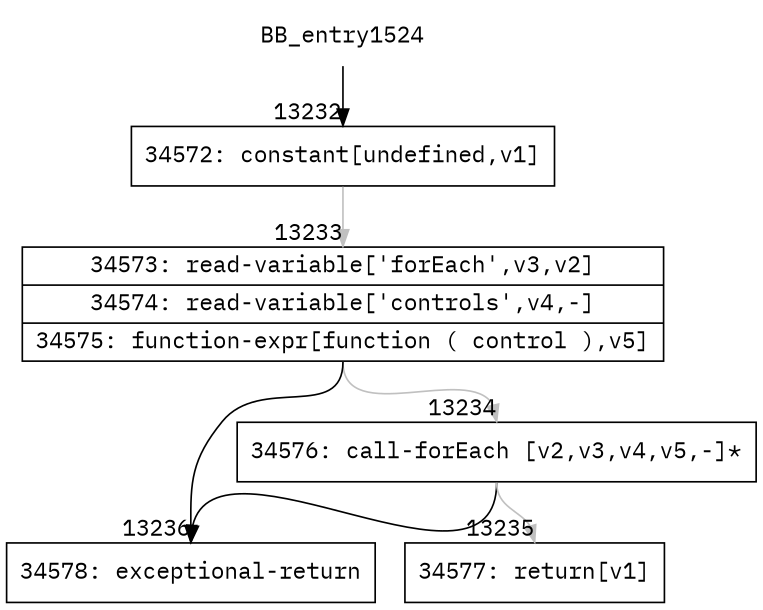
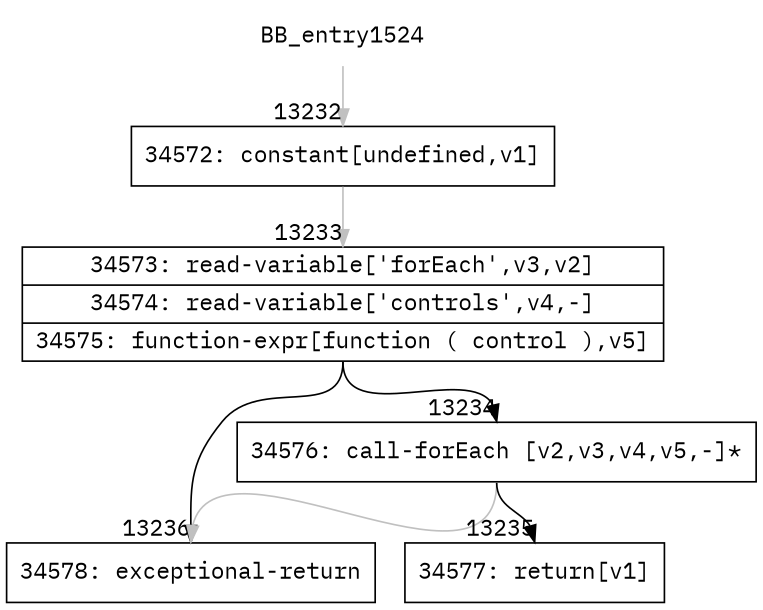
edge "BB_entry1524" -> "34572: constant[undefined,v1]": color black -> gray
edge "34573: read-variable['forEach',v3,v2]" -> "34576: call-forEach [v2,v3,v4,v5,-]*": color gray -> black
edge "34576: call-forEach [v2,v3,v4,v5,-]*" -> "34577: return[v1]": color gray -> black
edge "34576: call-forEach [v2,v3,v4,v5,-]*" -> "34578: exceptional-return": color black -> gray
